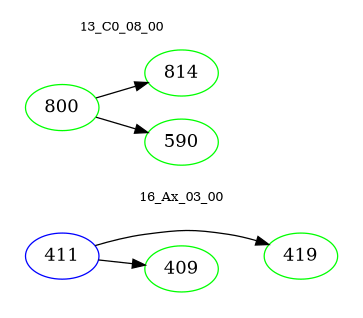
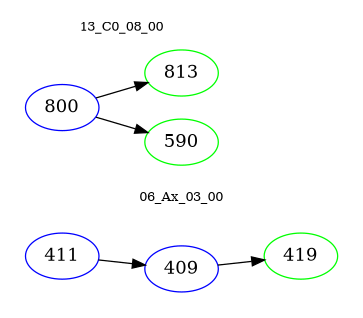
node "814": label "814" -> "813"
node "800": color green -> blue
cluster "16_Ax_03_00": label "16_Ax_03_00" -> "06_Ax_03_00"
edge "411" -> "419": now "409" -> "419"
node "409": color green -> blue
